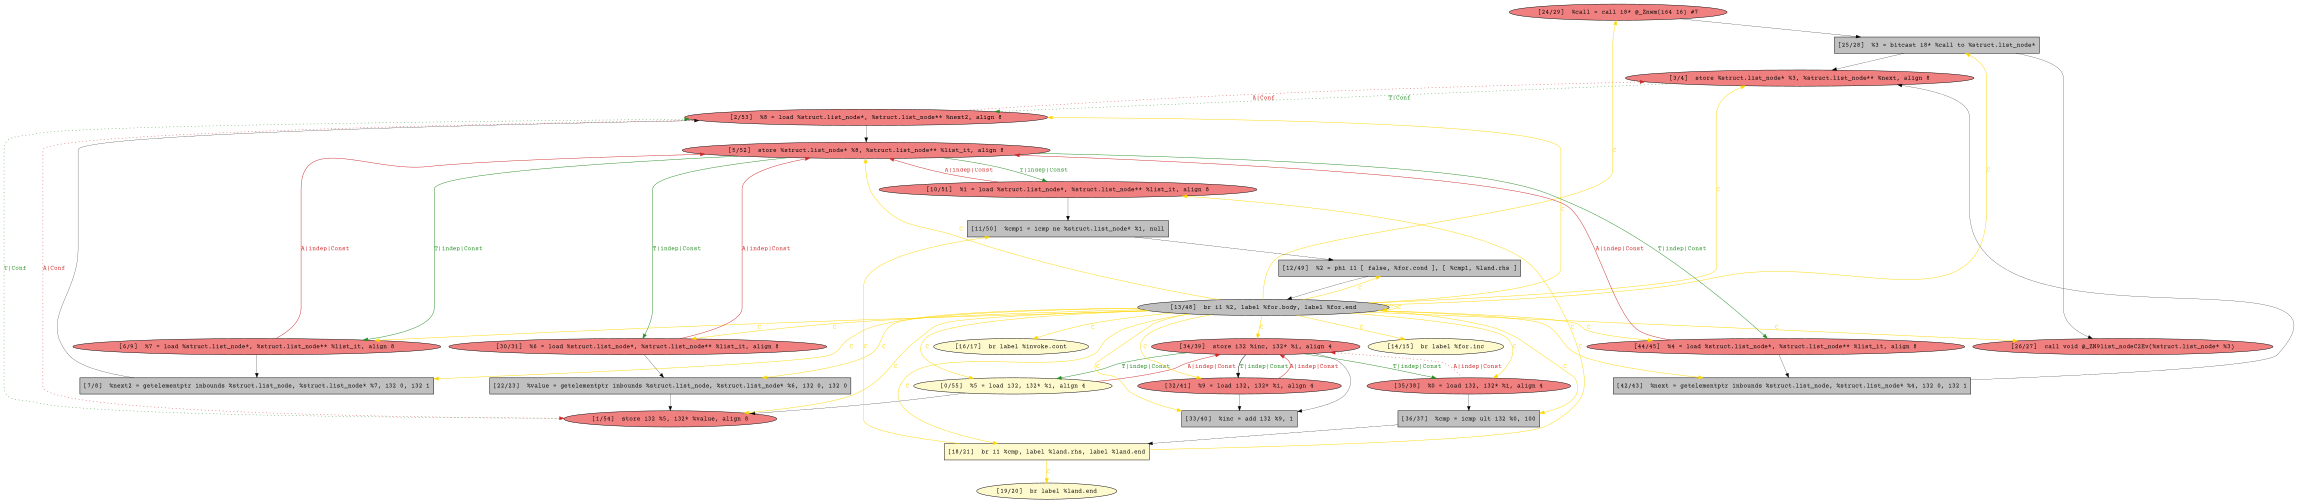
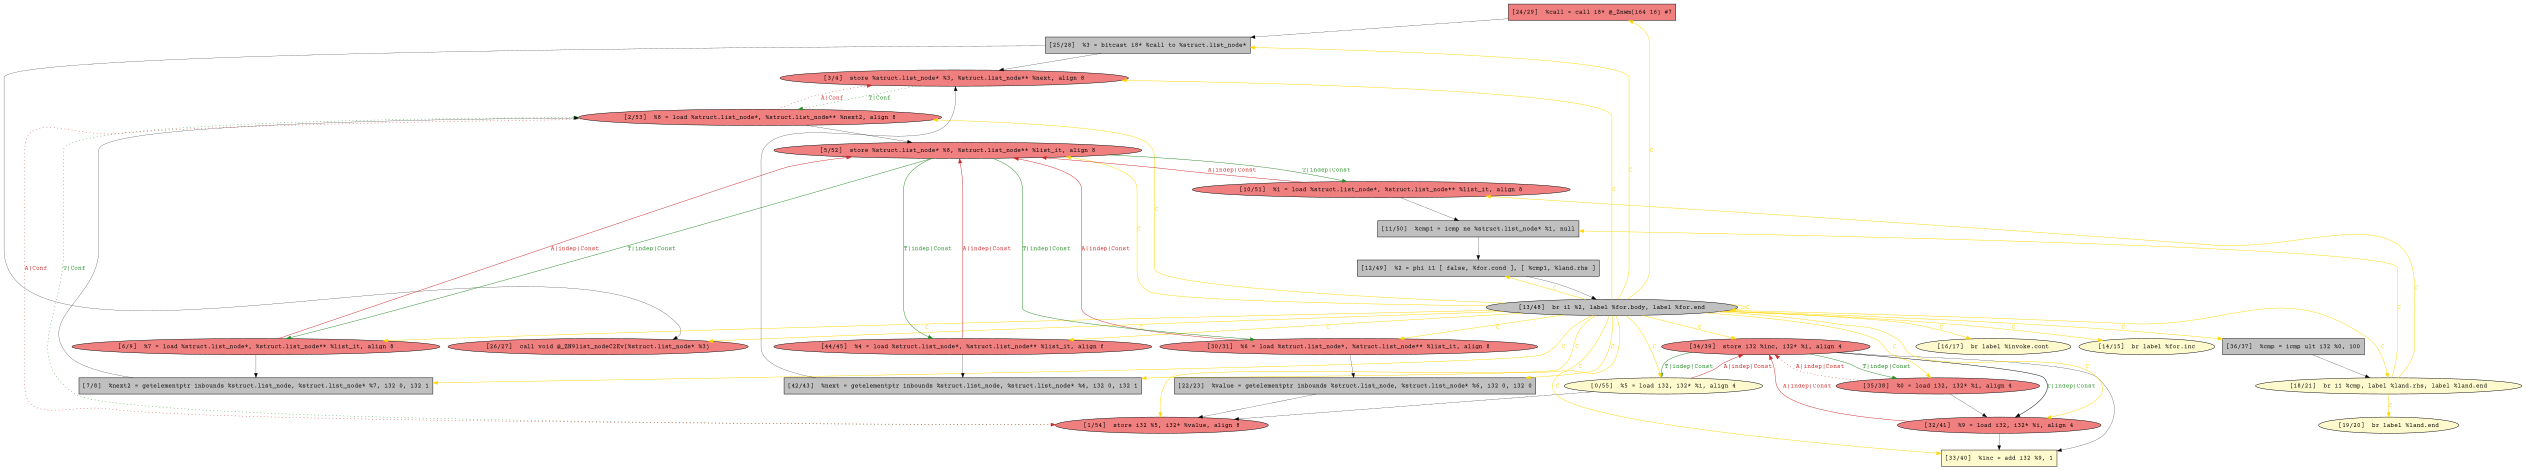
node "[24/29]  %call = call i8* @_Znwm(i64 16) #7": shape ellipse -> box
edge "[35/38]  %0 = load i32, i32* %i, align 4" -> "[36/37]  %cmp = icmp ult i32 %0, 100": now "[35/38]  %0 = load i32, i32* %i, align 4" -> "[32/41]  %9 = load i32, i32* %i, align 4"
node "[33/40]  %inc = add i32 %9, 1": fillcolor grey -> lemonchiffon
node "[18/21]  br i1 %cmp, label %land.rhs, label %land.end": shape box -> ellipse
